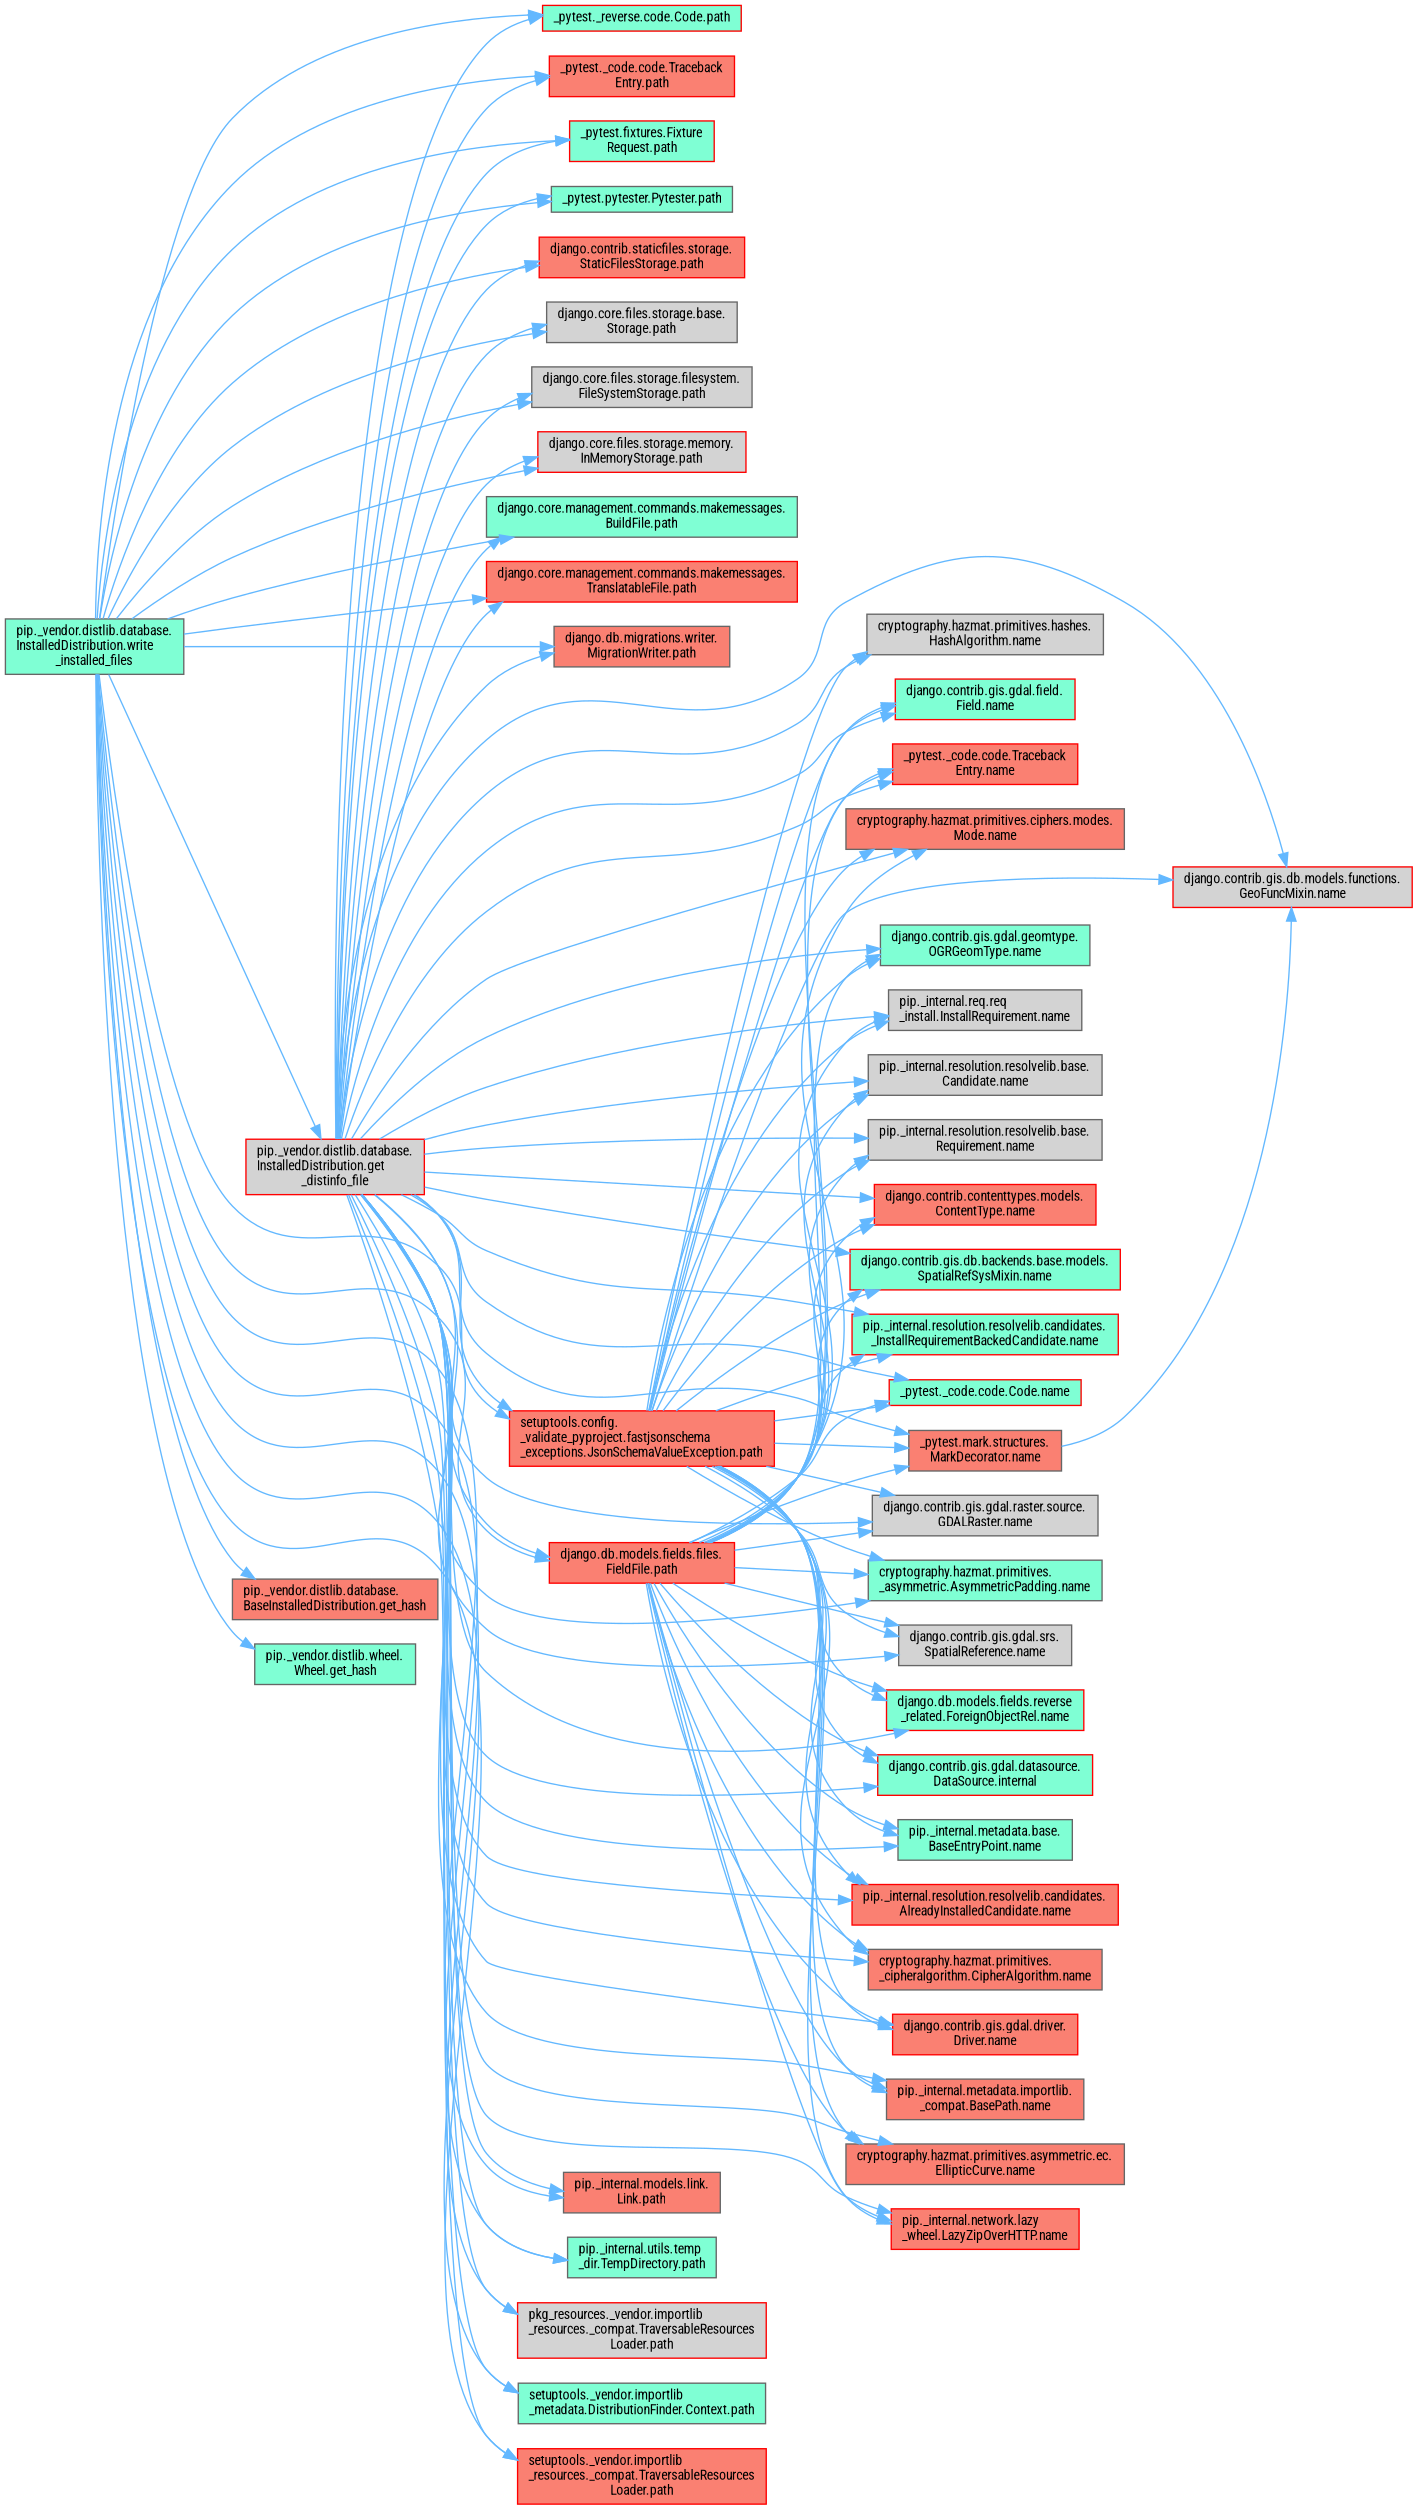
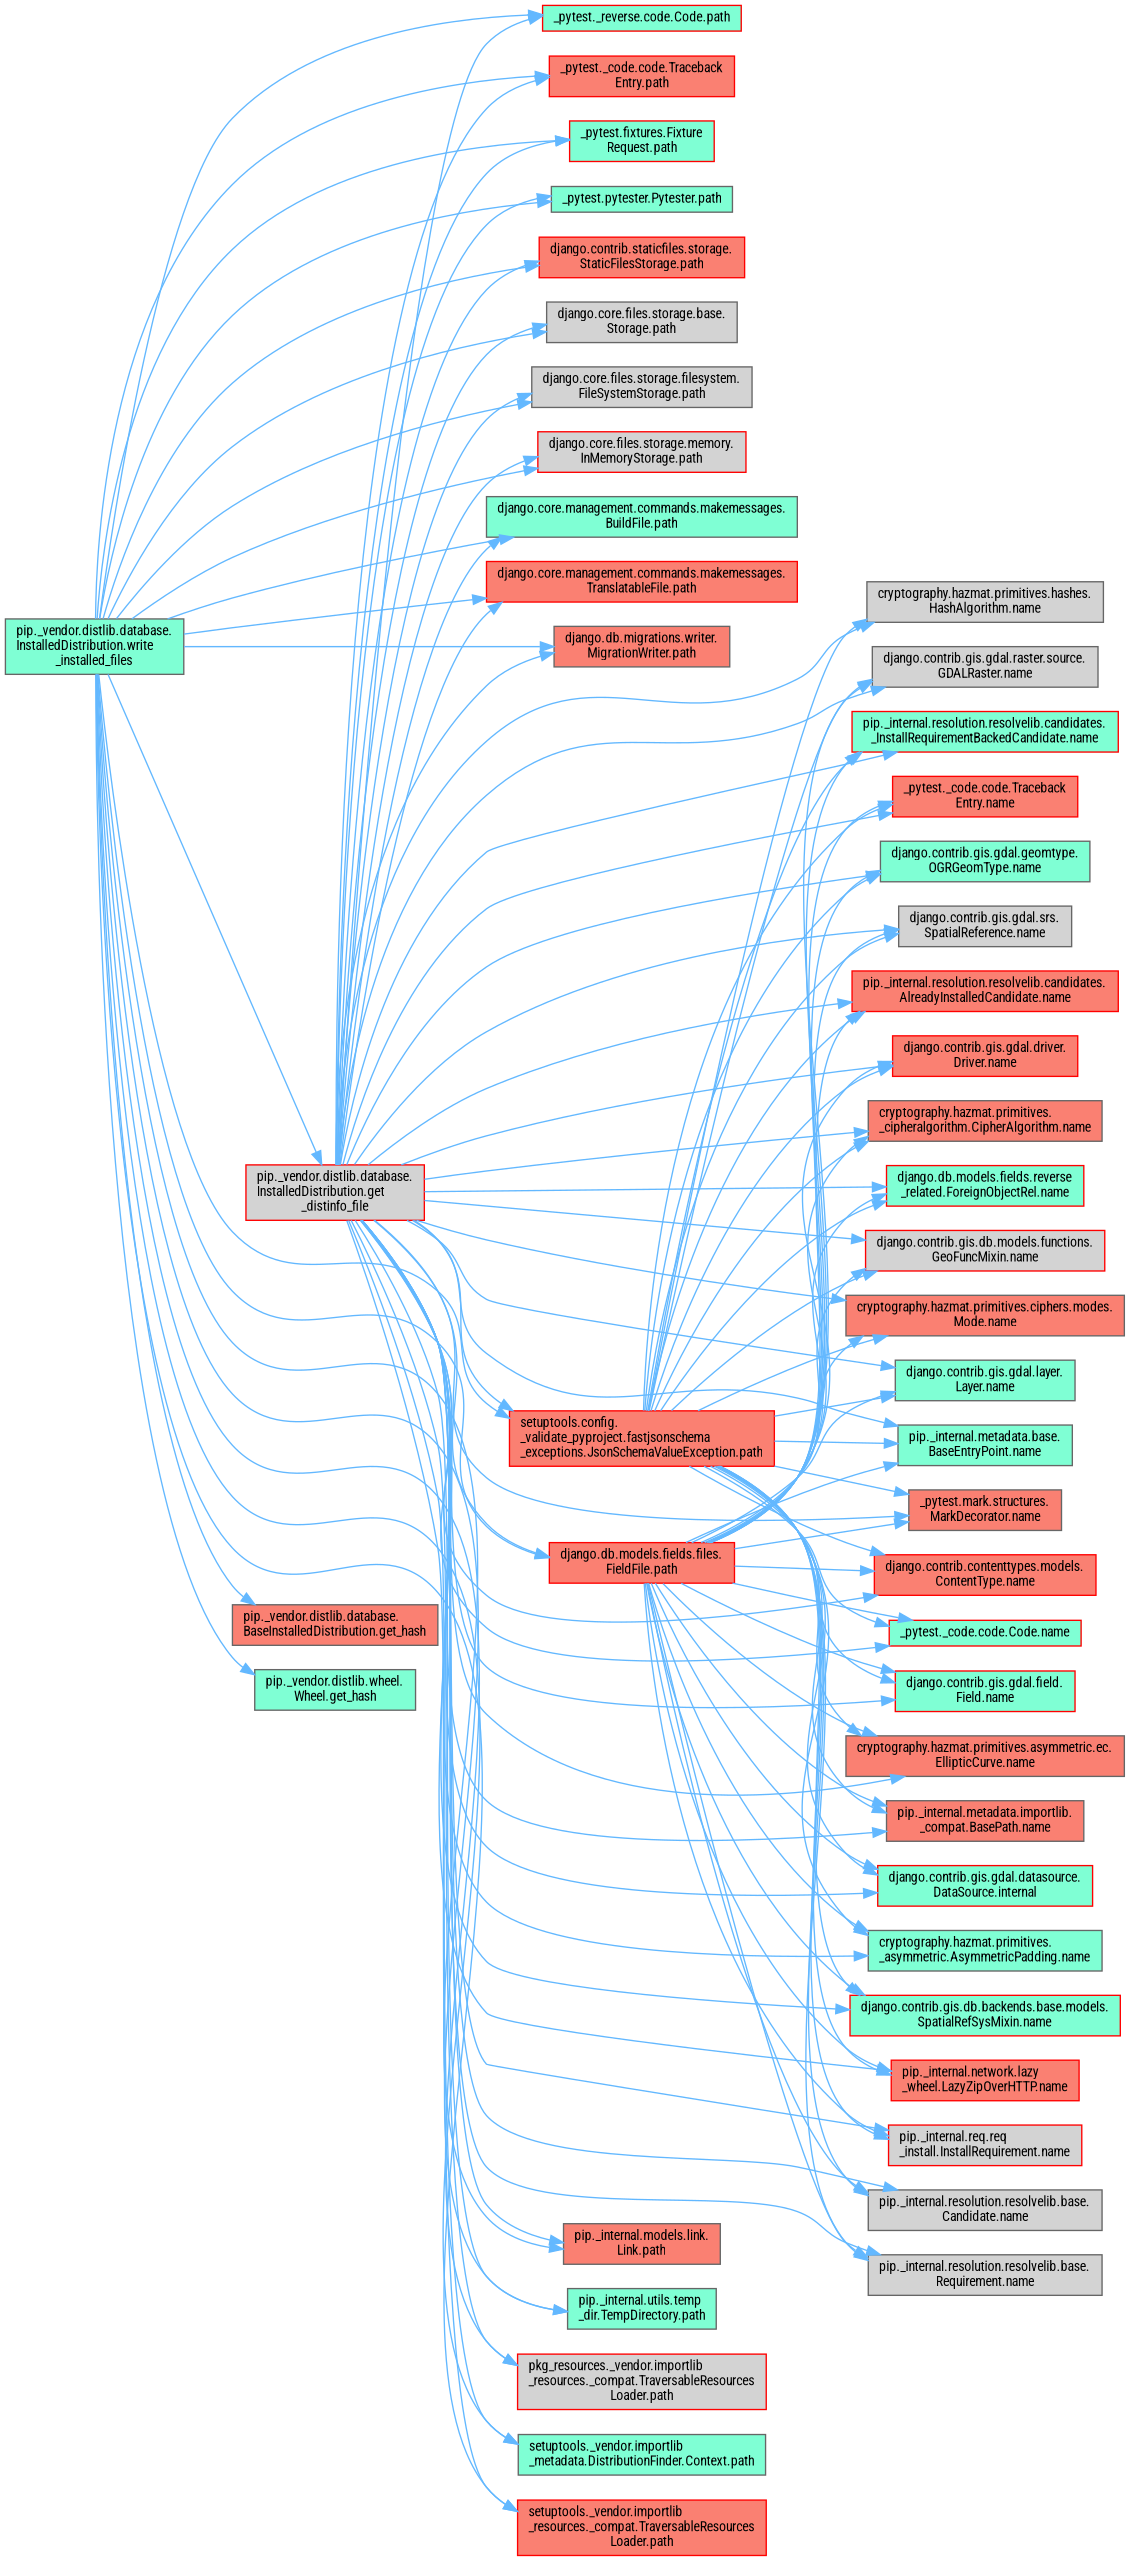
node "pip._internal.req.req _install.InstallRequirement.name": color grey40 -> red
edge "_pytest.mark.structures. MarkDecorator.name" -> "django.contrib.gis.db.models.functions. GeoFuncMixin.name": now "django.db.models.fields.files. FieldFile.path" -> "django.contrib.gis.db.models.functions. GeoFuncMixin.name"
node "django.contrib.gis.gdal.layer. Layer.name": added
